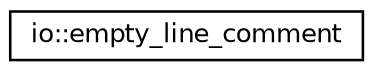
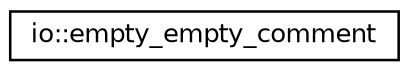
node "io::empty_line_comment": label "io::empty_line_comment" -> "io::empty_empty_comment"
